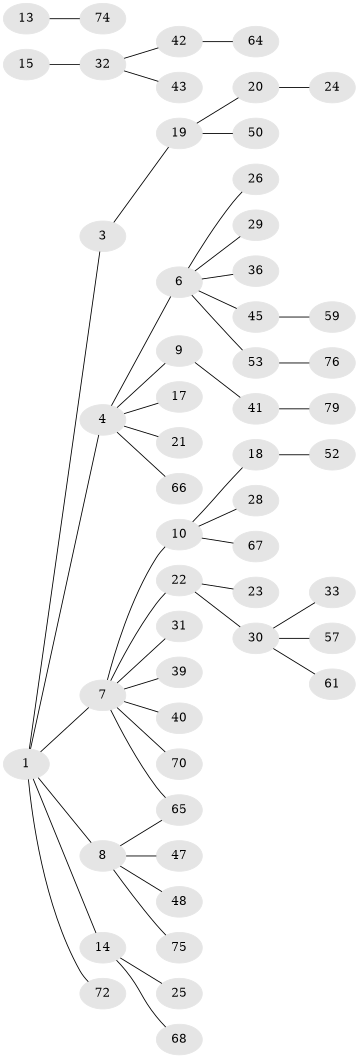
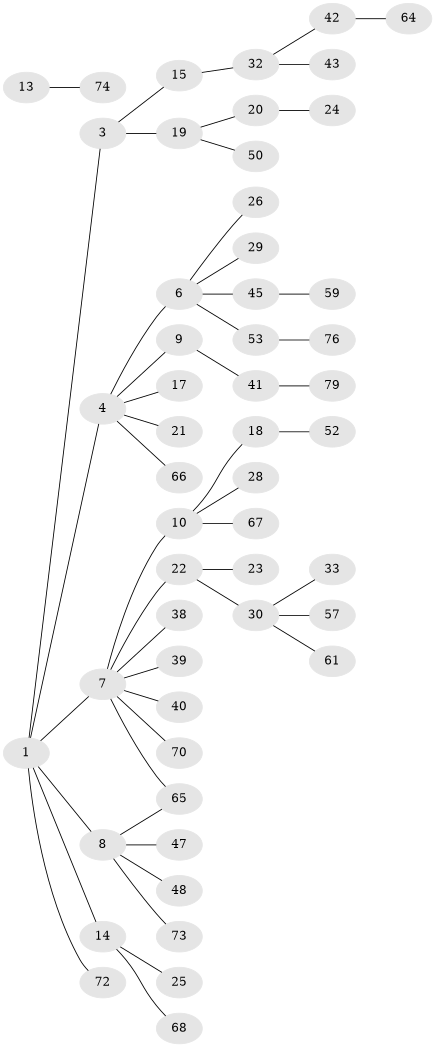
edge "15" -- "3": added
node "36": removed
node "31": label "31" -> "38"
node "75": label "75" -> "73"
